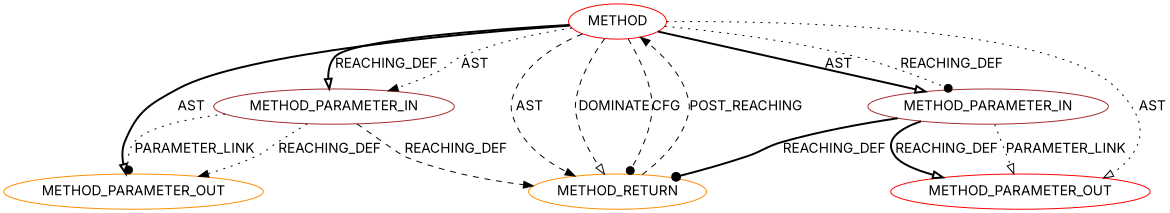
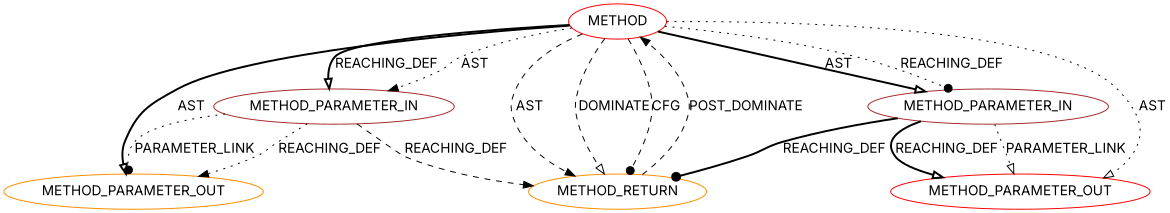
edge "METHOD_RETURN" -> "METHOD": label "POST_REACHING" -> "POST_DOMINATE"
